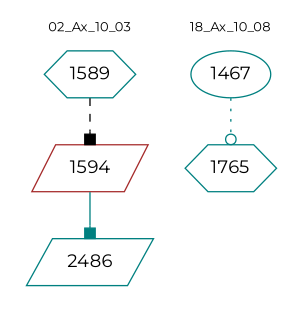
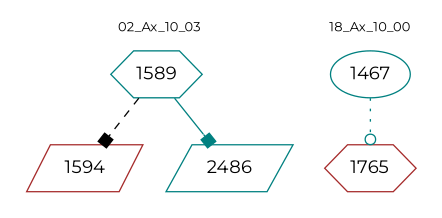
cluster "18_Ax_10_08": label "18_Ax_10_08" -> "18_Ax_10_00"
node "1765": color teal -> brown
edge "1594" -> "2486": now "1589" -> "2486"
